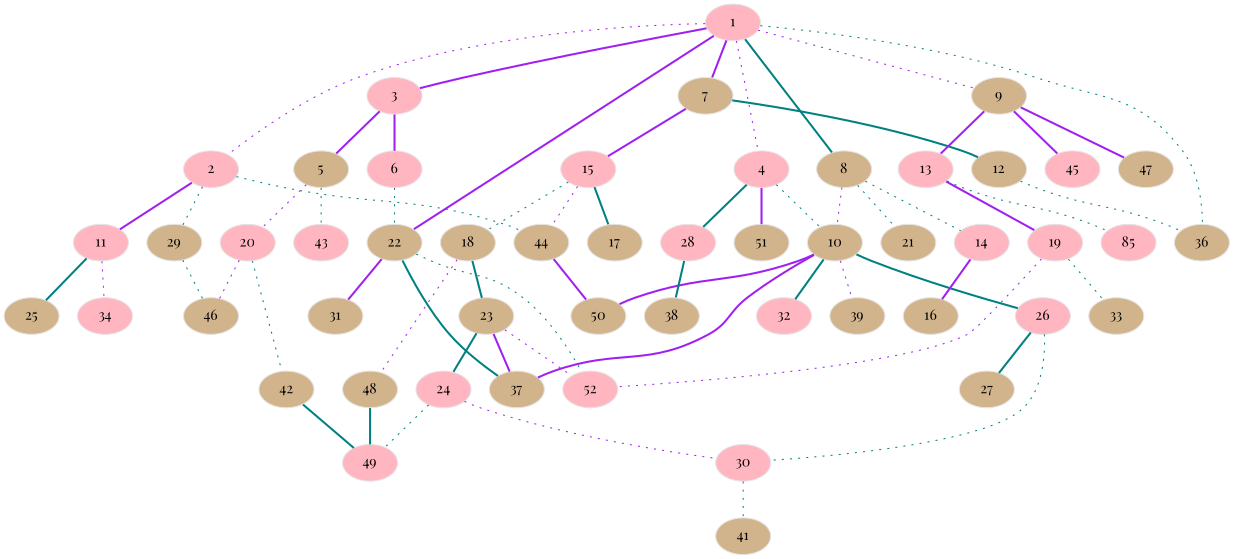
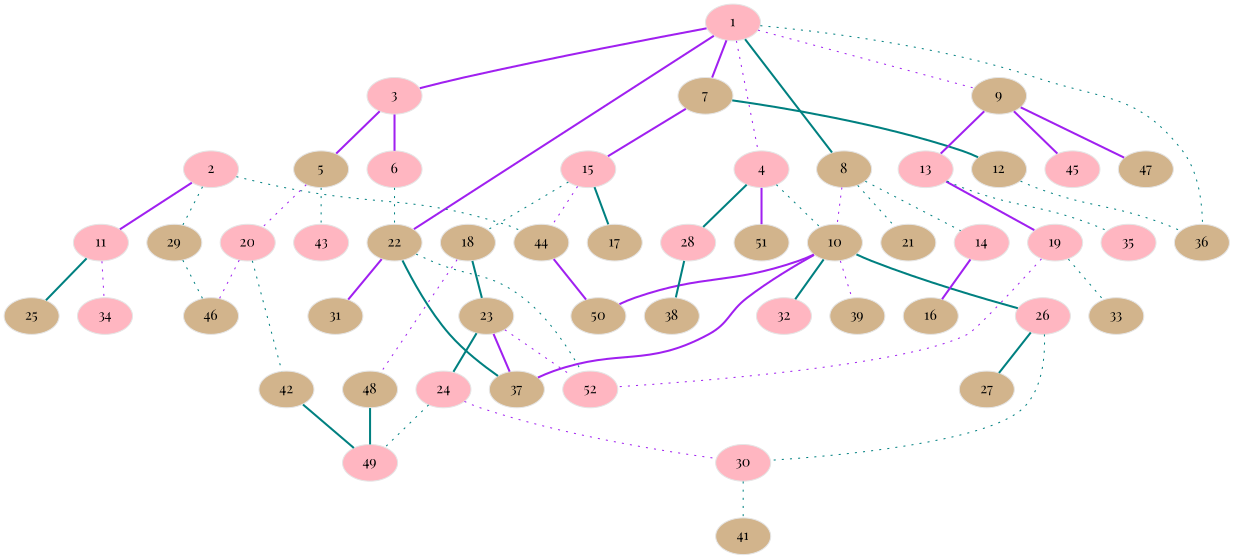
edge "1" -- "2": removed
node "85": label "85" -> "35"
